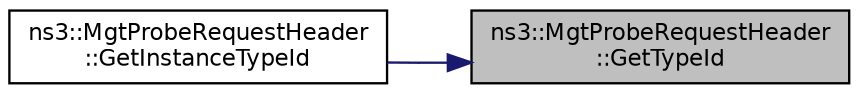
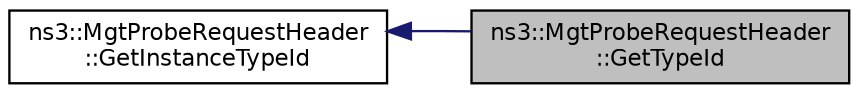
edge "ns3::MgtProbeRequestHeader ::GetInstanceTypeId" -> "ns3::MgtProbeRequestHeader ::GetTypeId": reversed
